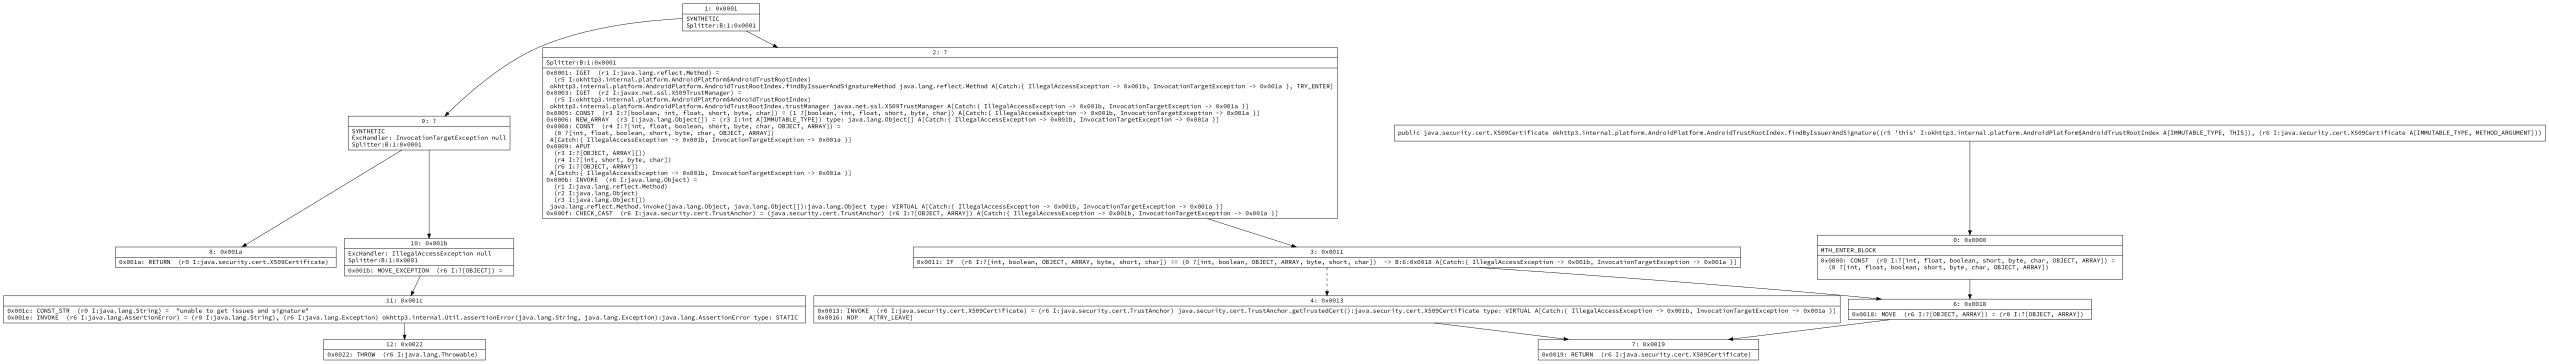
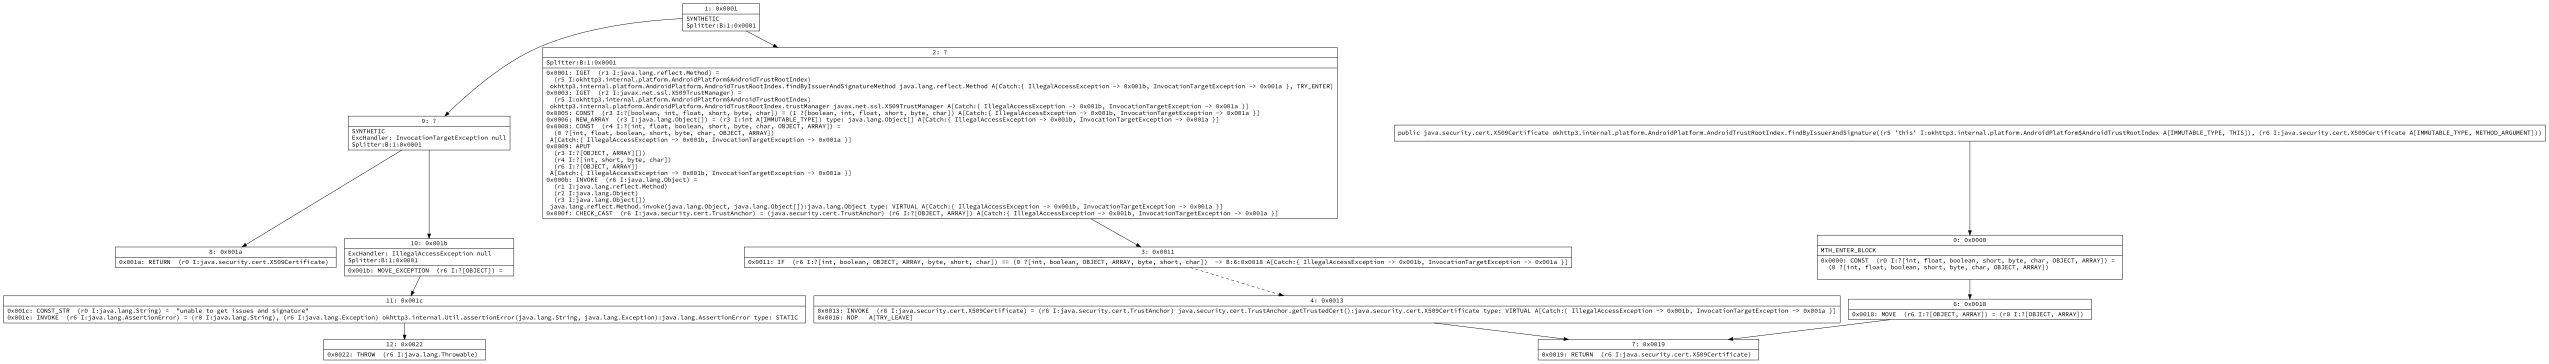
edge "3: 0x0011" -> "6: 0x0018": removed
